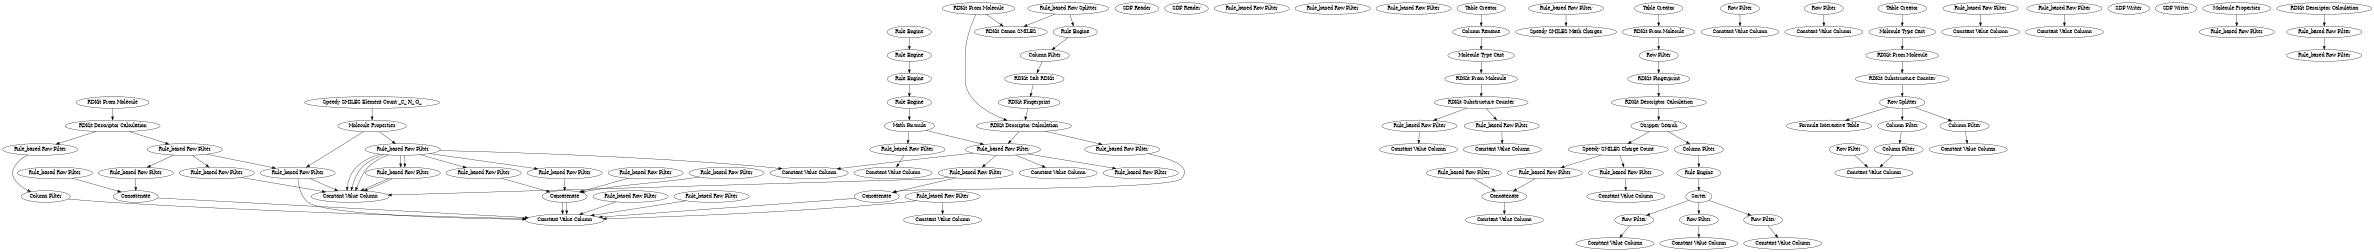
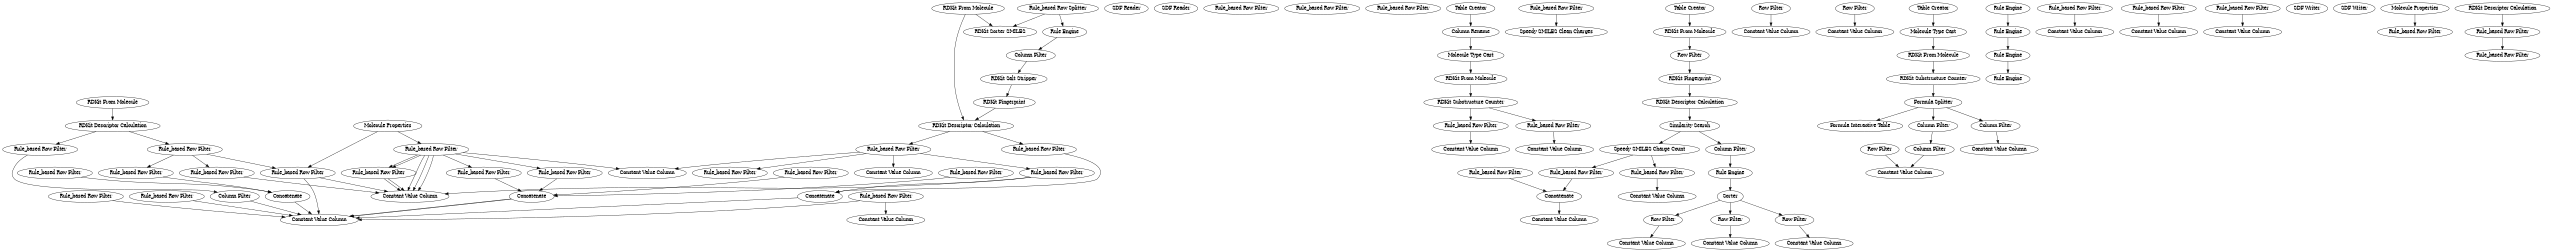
node "RDKit Canon SMILES": label "RDKit Canon SMILES" -> "RDKit Sorter SMILES"
node "Speedy SMILES Math Charges": label "Speedy SMILES Math Charges" -> "Speedy SMILES Clean Charges"
node "RDKit Salt RDKit": label "RDKit Salt RDKit" -> "RDKit Salt Stripper"
node "Speedy SMILES Element Count _C_ N_ O_": removed
node "Row Splitter": label "Row Splitter" -> "Formula Splitter"
node "Math Formula": removed
node "Stripper Search": label "Stripper Search" -> "Similarity Search"
